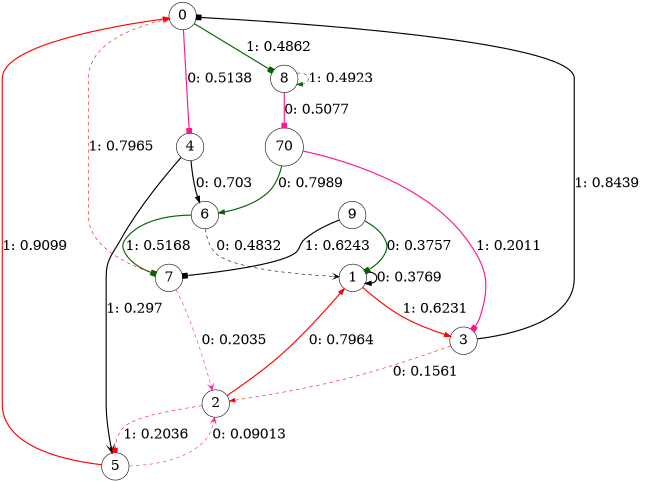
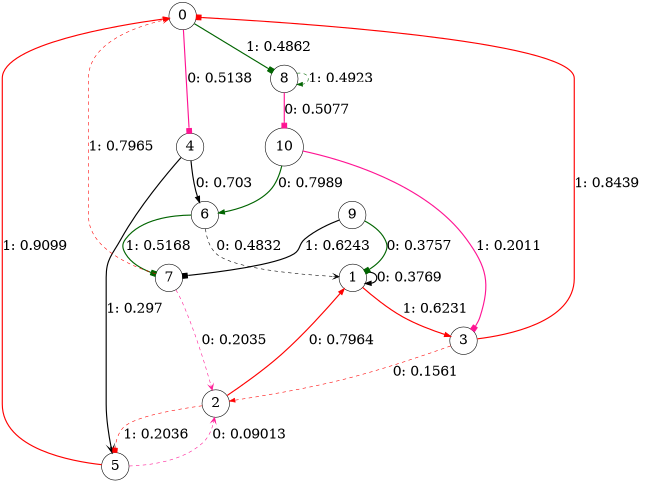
edge "3" -> "0": color black -> red
node "70": label "70" -> "10"
